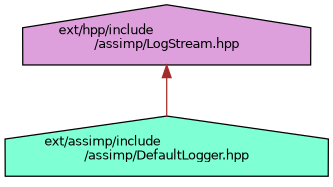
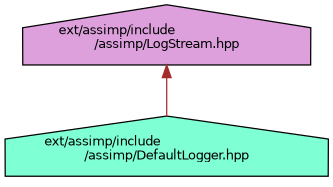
node "ext/hpp/include /assimp/LogStream.hpp": label "ext/hpp/include /assimp/LogStream.hpp" -> "ext/assimp/include /assimp/LogStream.hpp"
